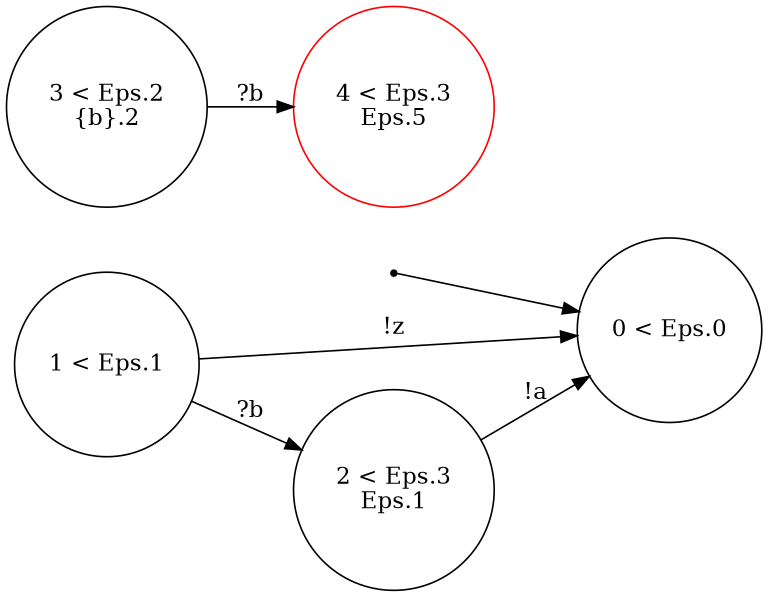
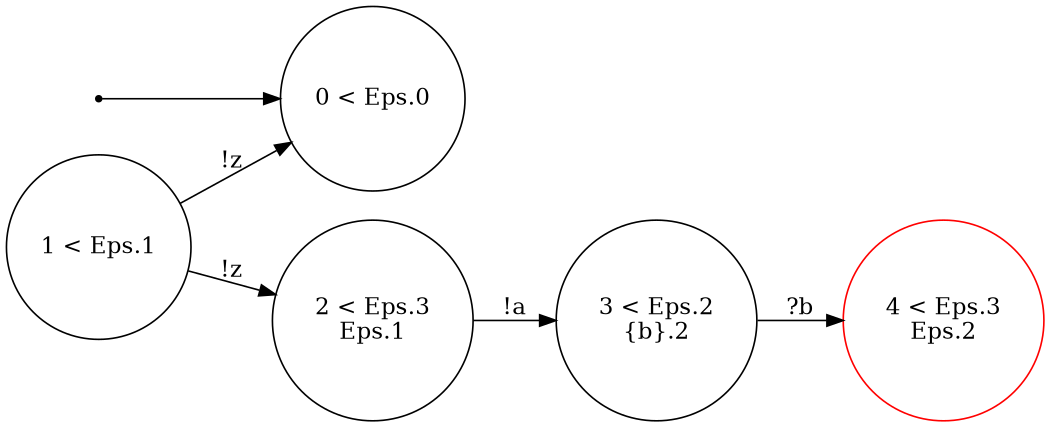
node "4 < Eps.3 Eps.5": label "4 < Eps.3 Eps.5" -> "4 < Eps.3 Eps.2"
edge "1 < Eps.1" -> "2 < Eps.3 Eps.1": label "?b" -> "!z"
edge "2 < Eps.3 Eps.1" -> "0 < Eps.0": now "2 < Eps.3 Eps.1" -> "3 < Eps.2 {b}.2"
